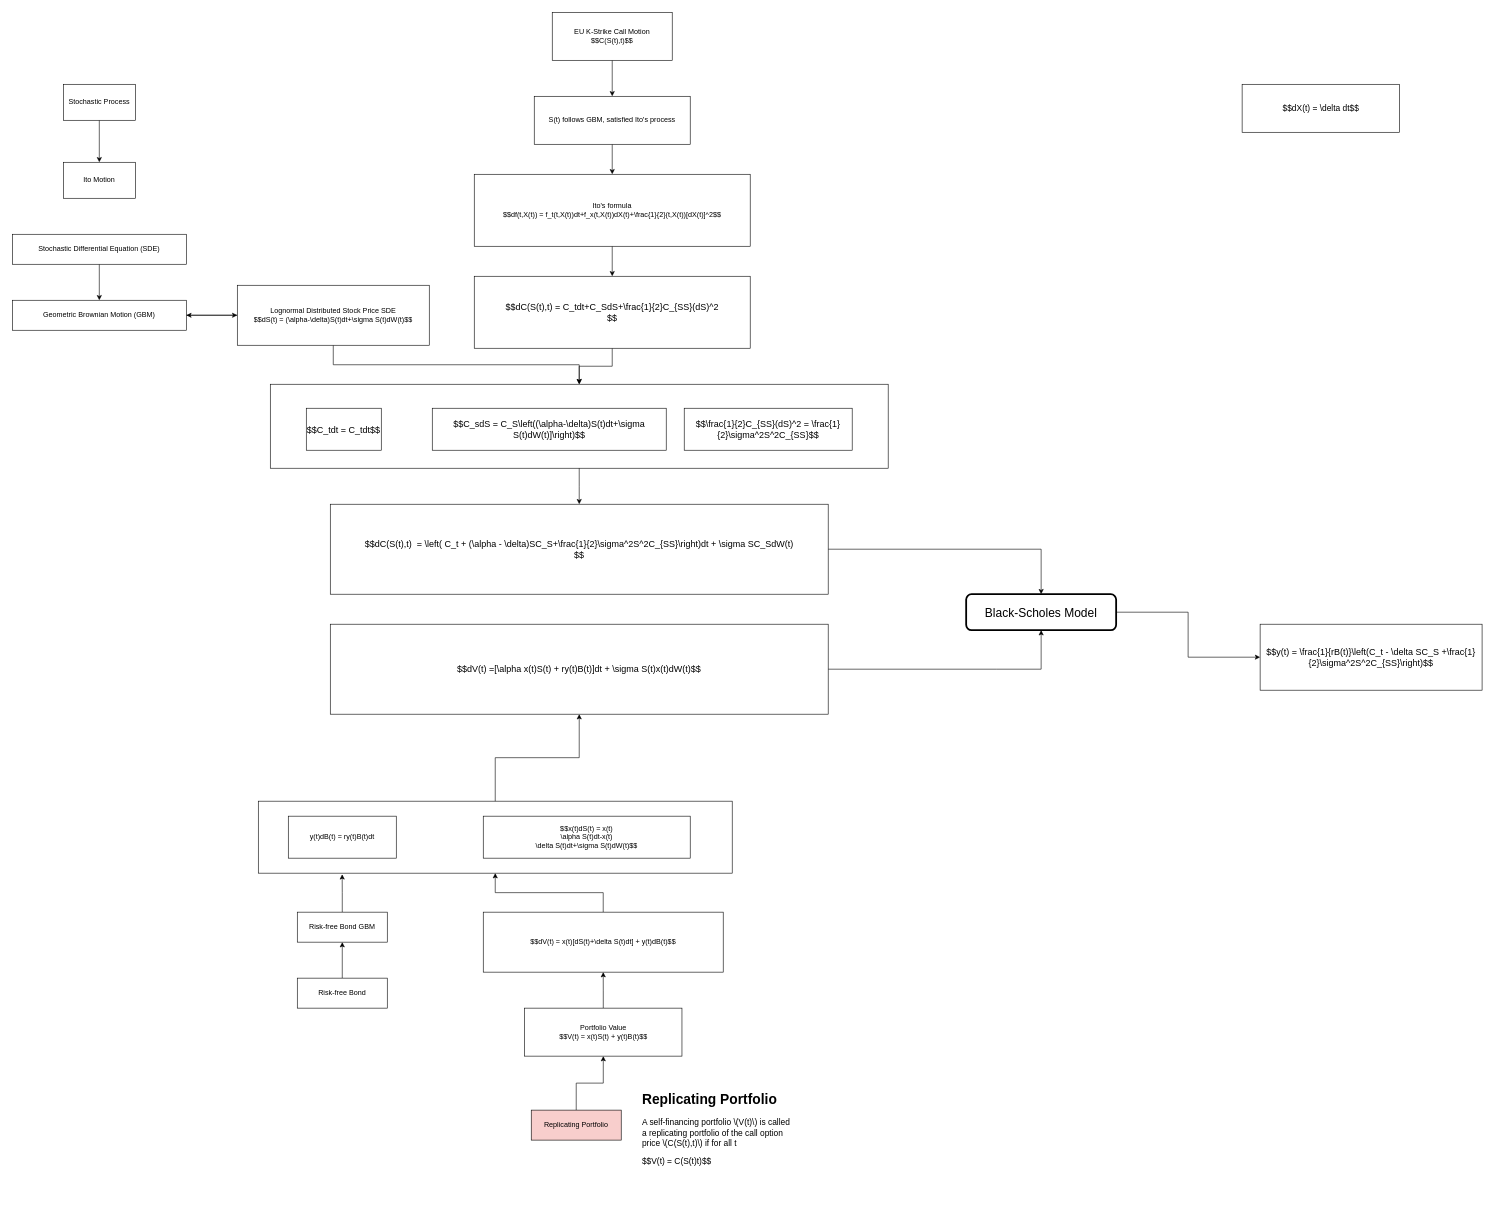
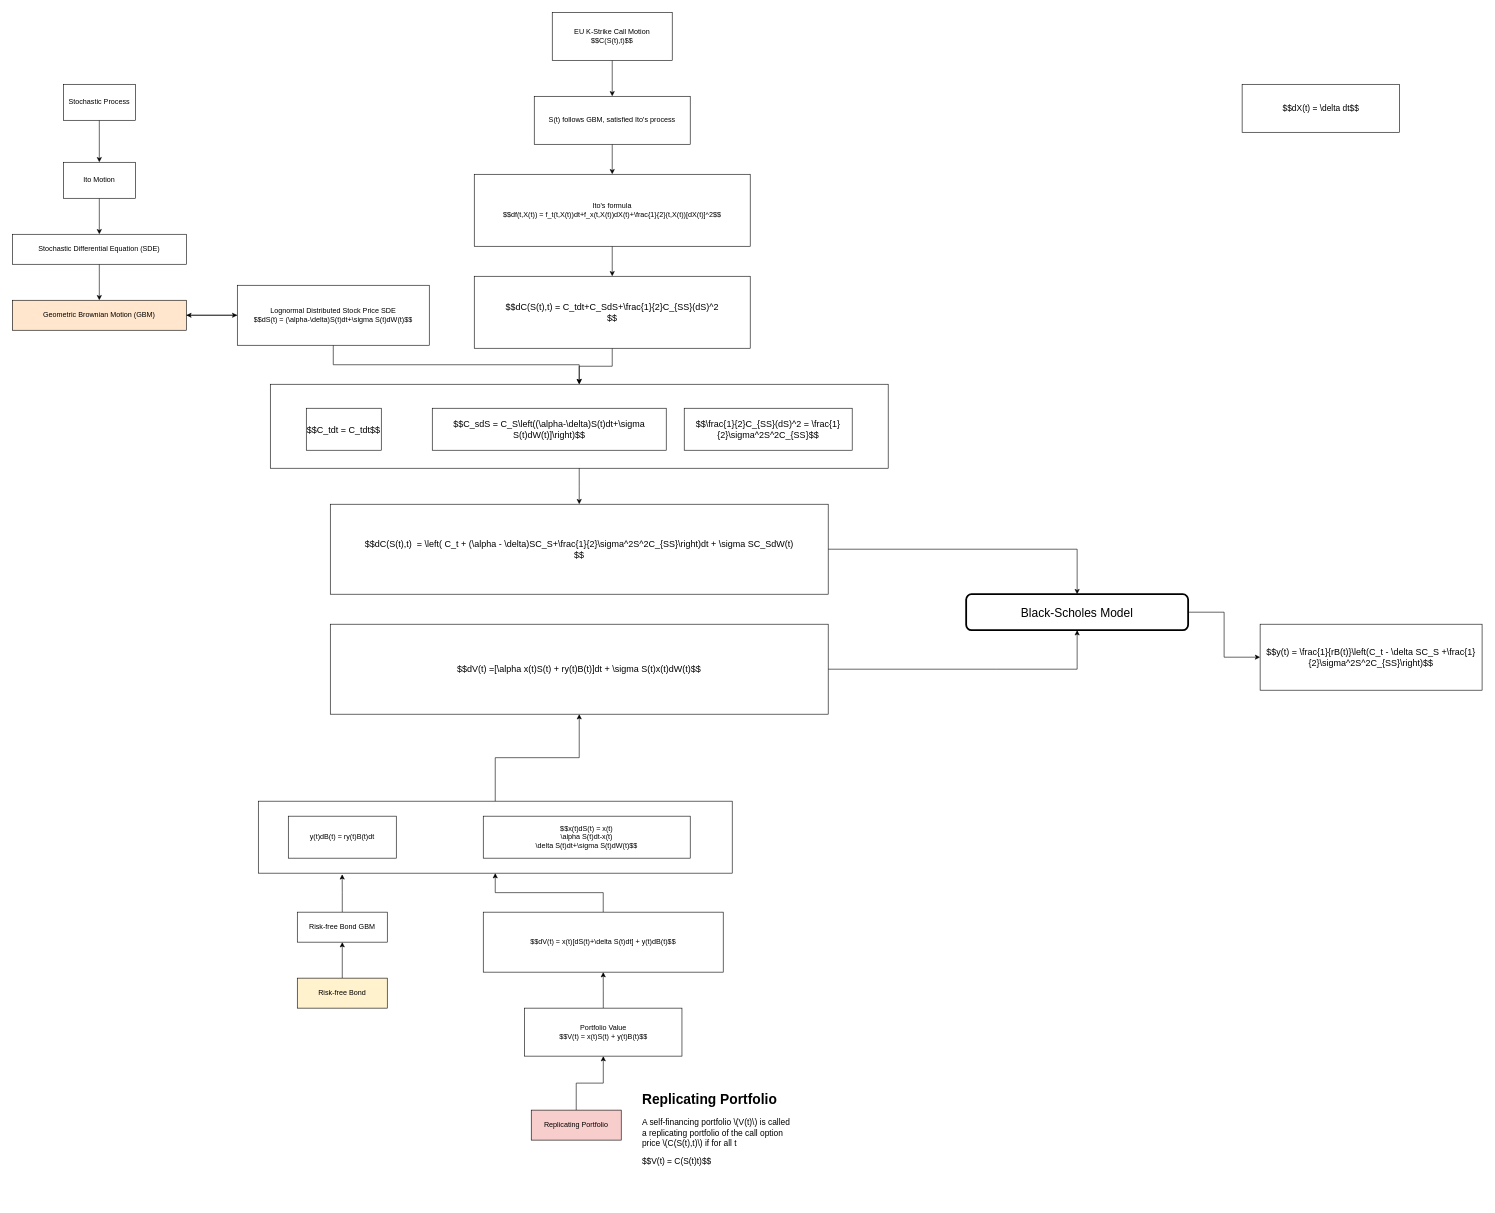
edge "Ito Motion" -> "Stochastic Differential Equation (SDE)": added
node "Geometric Brownian Motion (GBM)": fillcolor #ffffff -> #ffe6cc
node "Black-Scholes Model": size 150x36 -> 222x36
node "Risk-free Bond": fillcolor #ffffff -> #fff2cc
